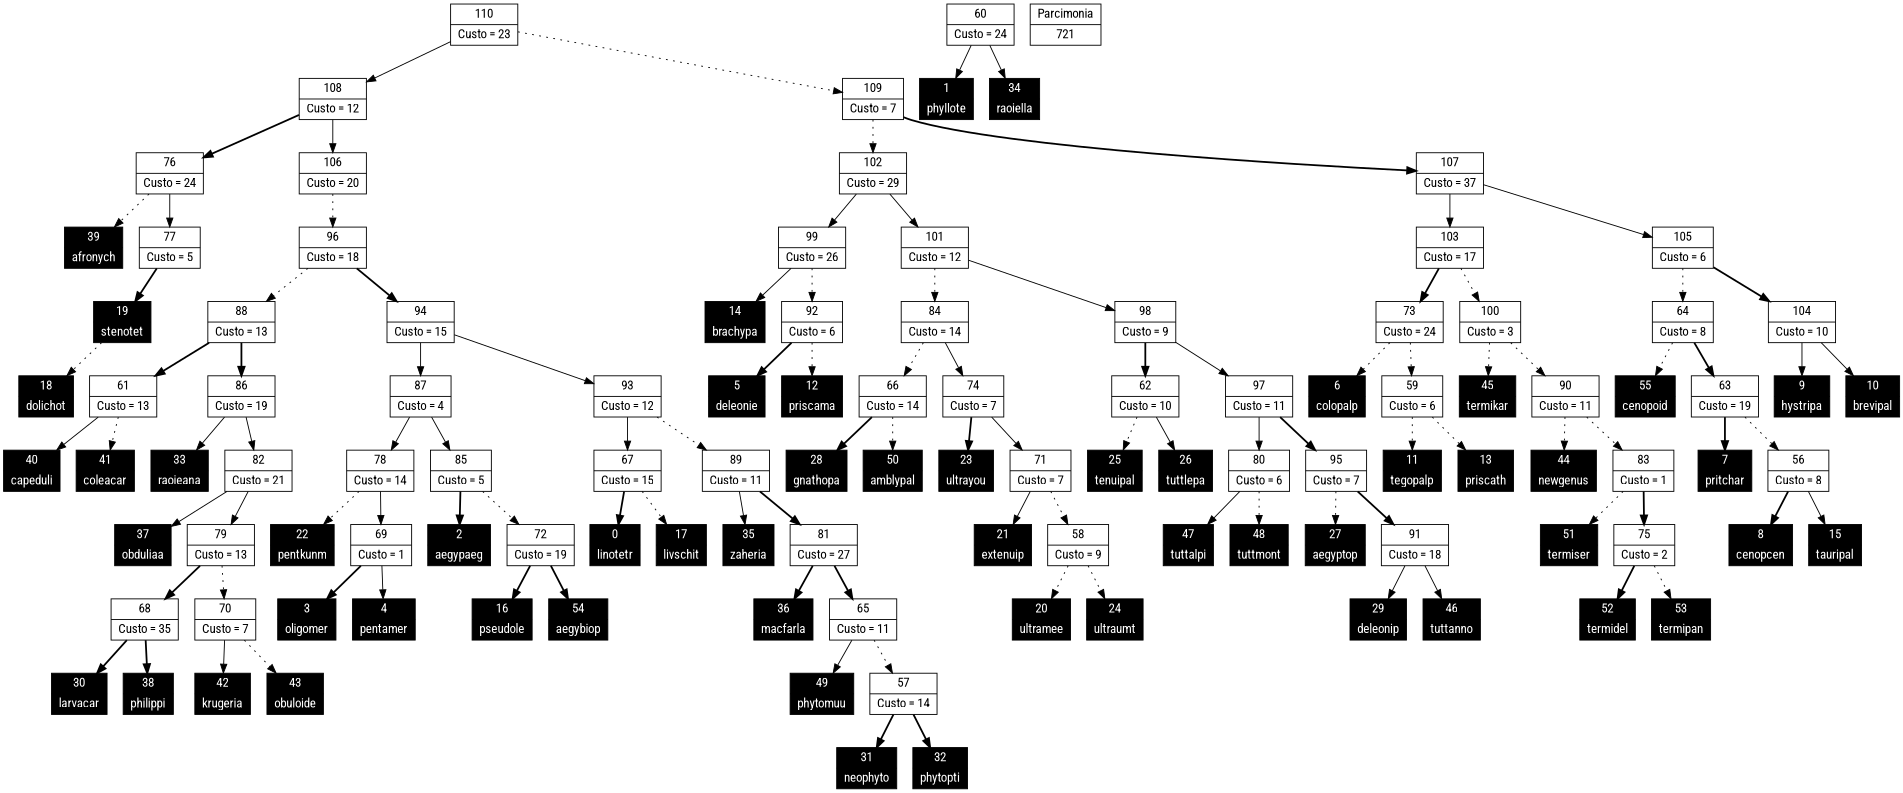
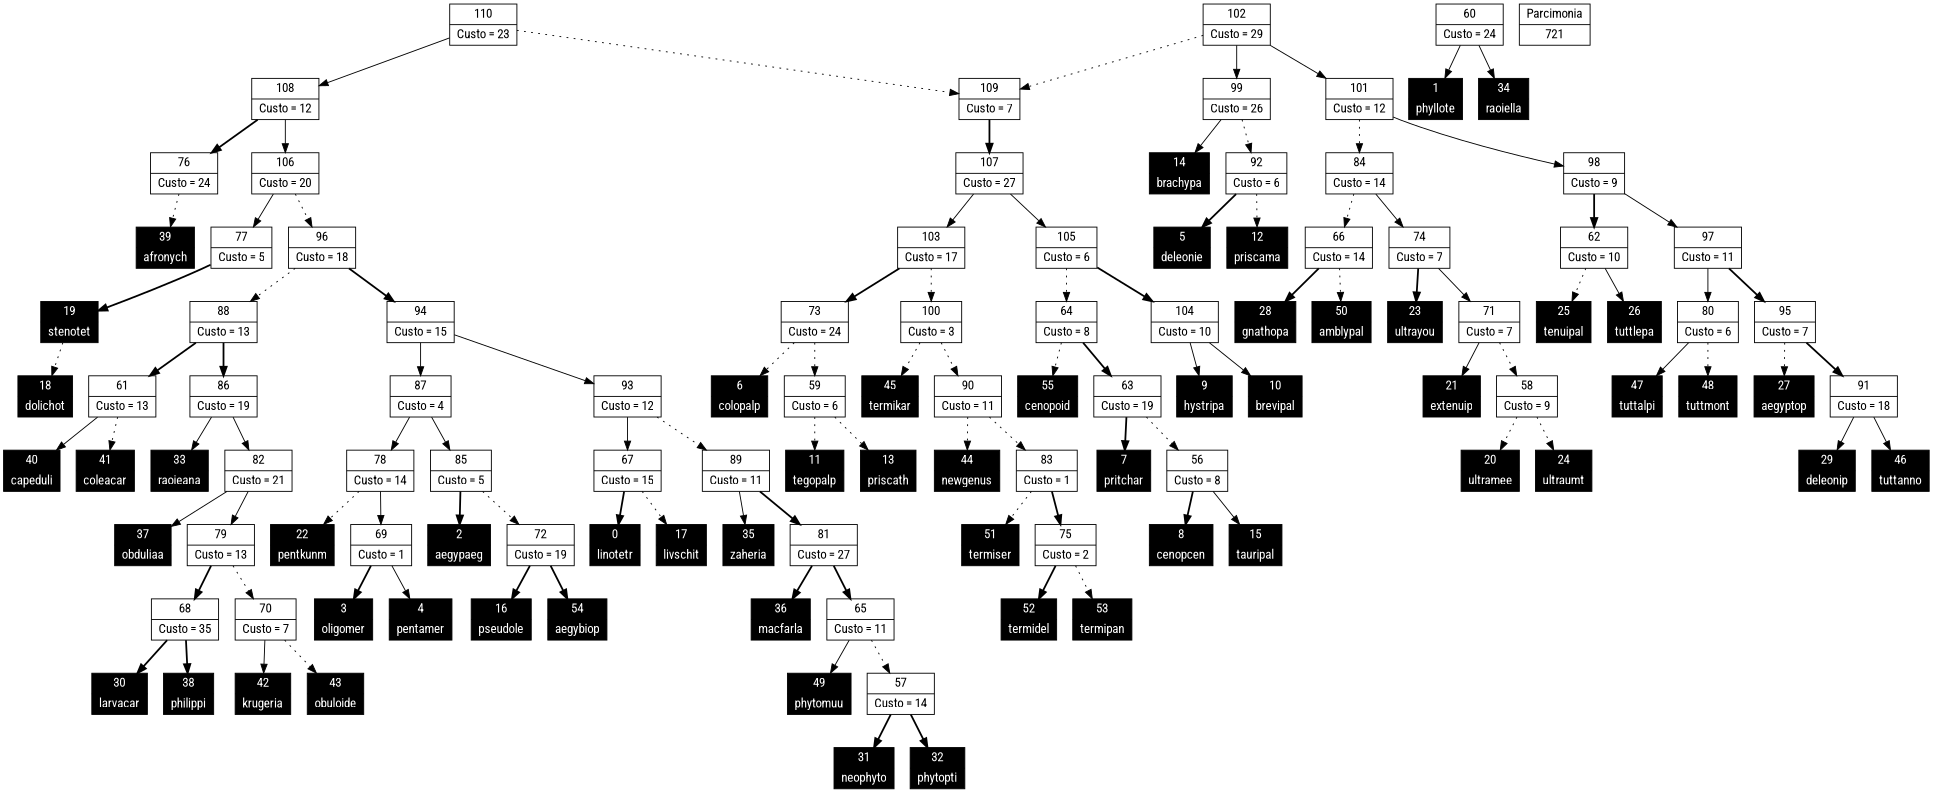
edge "109" -> "102": reversed
node "107": text "Custo = 37" -> "Custo = 27"
edge "76" -> "77": now "106" -> "77"
